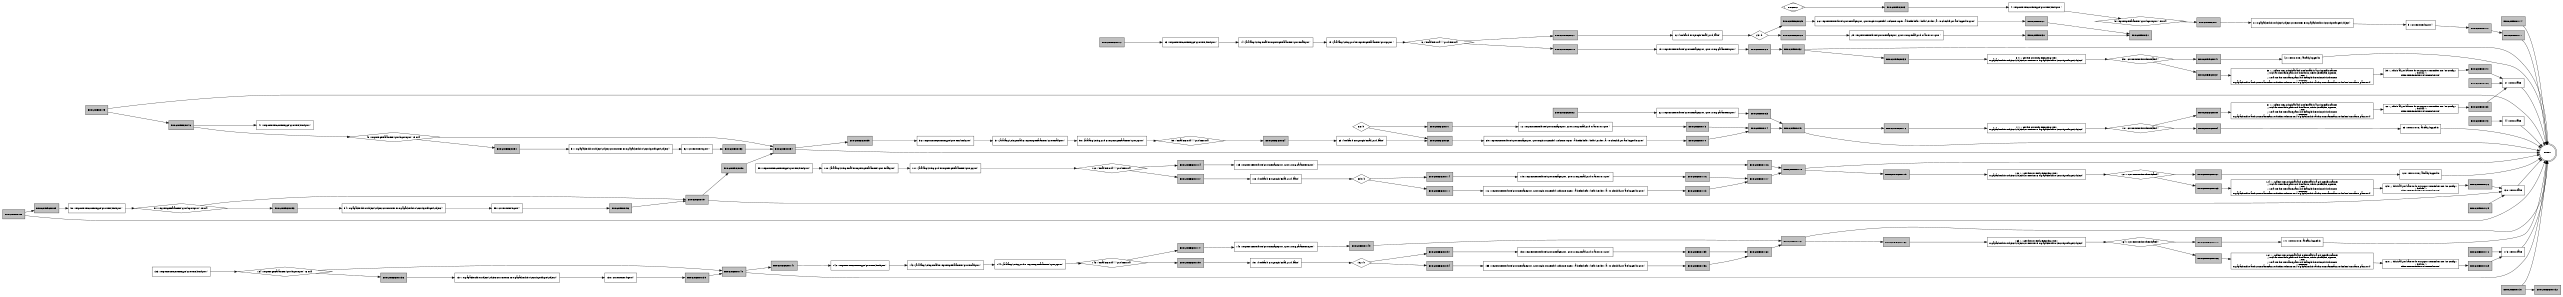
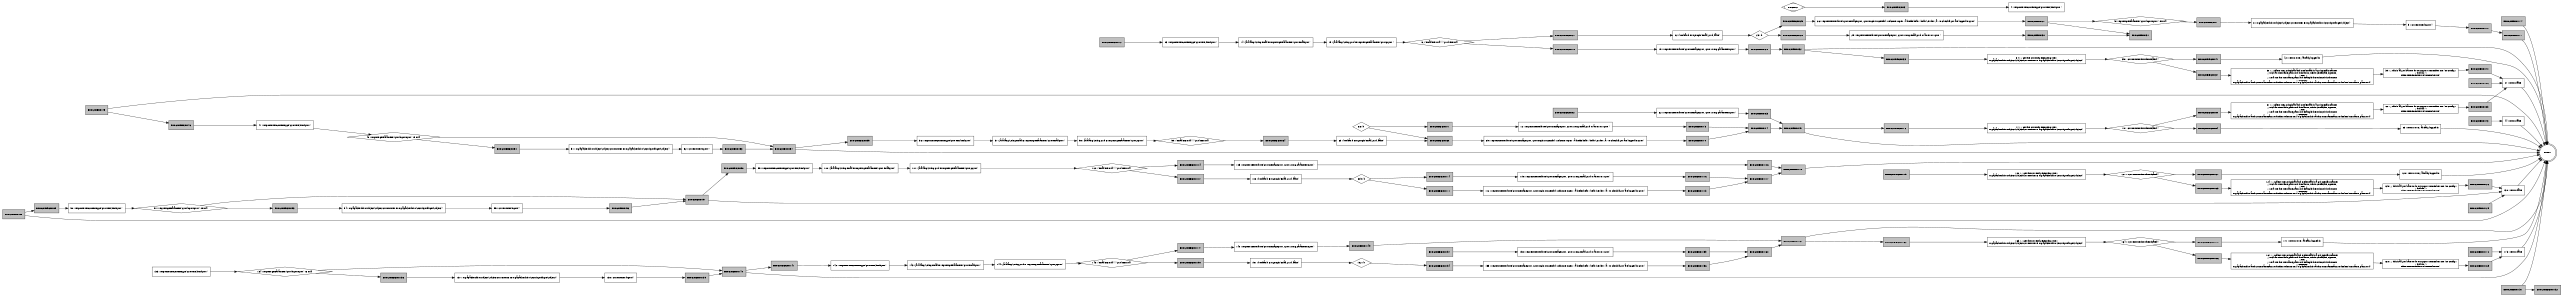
edge "4 - response.setContentType(quot text/htmlquot )" -> "5 - request.getParameter(quot logoutquot ) != null": now "BLOCK_END_27" -> "5 - request.getParameter(quot logoutquot ) != null"
edge "BLOCK_BEGIN_46" -> "48 - request.getParameter(quot logoutquot ) != null": now "47 - response.setContentType(quot text/htmlquot )" -> "48 - request.getParameter(quot logoutquot ) != null"
edge "BLOCK_BEGIN_98" -> "BLOCK_END_54": now "BLOCK_BEGIN_98" -> "99 - response.setContentType(quot text/htmlquot )"
edge "BLOCK_END_118" -> "BLOCK_BEGIN_119": removed
edge "152 - b" -> "BLOCK_BEGIN_157": removed
